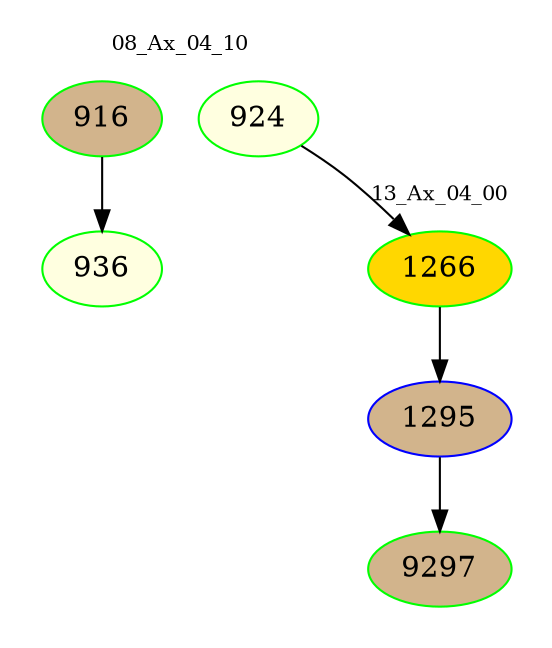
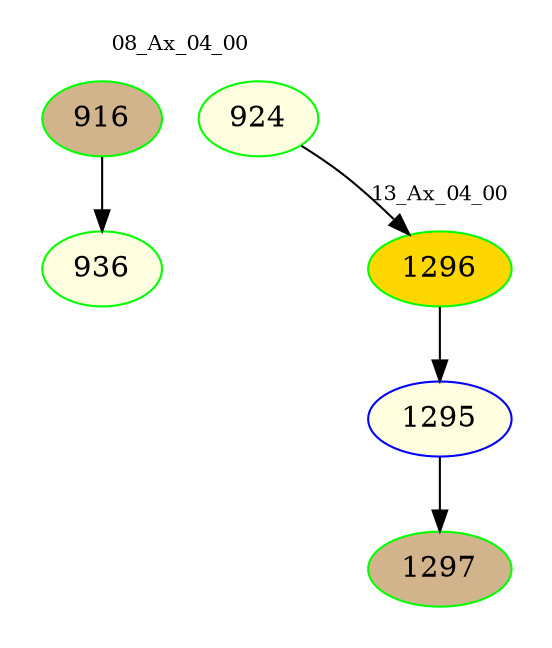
cluster "08_Ax_04_10": label "08_Ax_04_10" -> "08_Ax_04_00"
node "1266": label "1266" -> "1296"
node "1295": fillcolor tan -> lightyellow
node "9297": label "9297" -> "1297"
